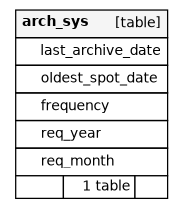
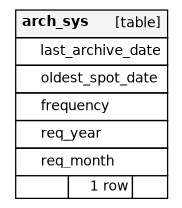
node "arch_sys": text "1 table" -> "1 row"
